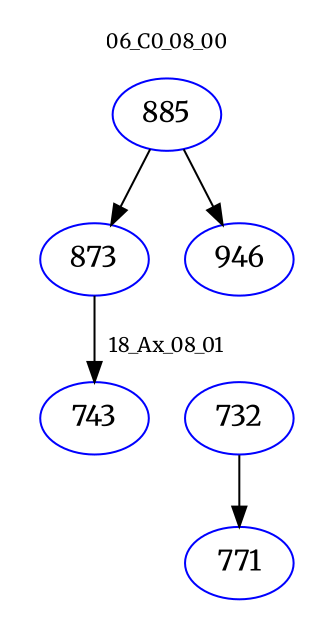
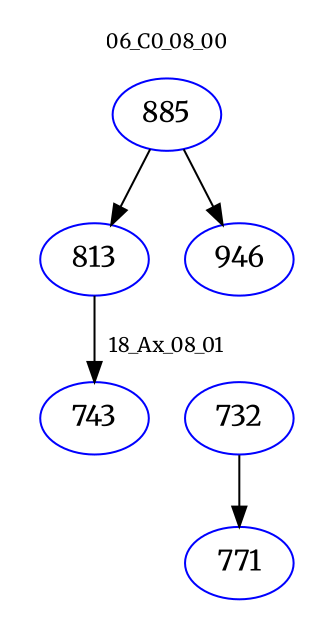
node "873": label "873" -> "813"
